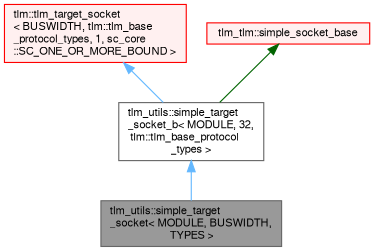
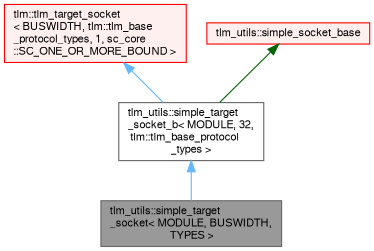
node "tlm_tlm::simple_socket_base": label "tlm_tlm::simple_socket_base" -> "tlm_utils::simple_socket_base"
